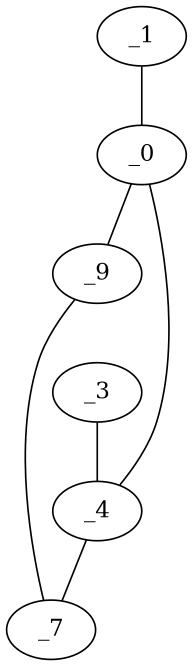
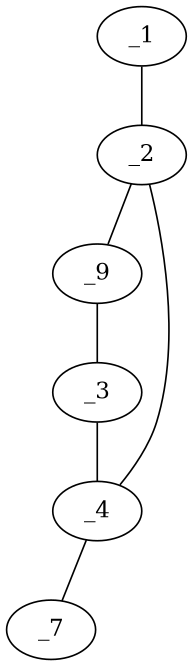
node "_0": label "_0" -> "_2"
edge "_9" -- "_7": now "_9" -- "_3"
